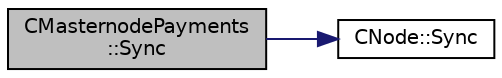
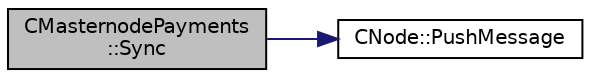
node "CNode::Sync": label "CNode::Sync" -> "CNode::PushMessage"
